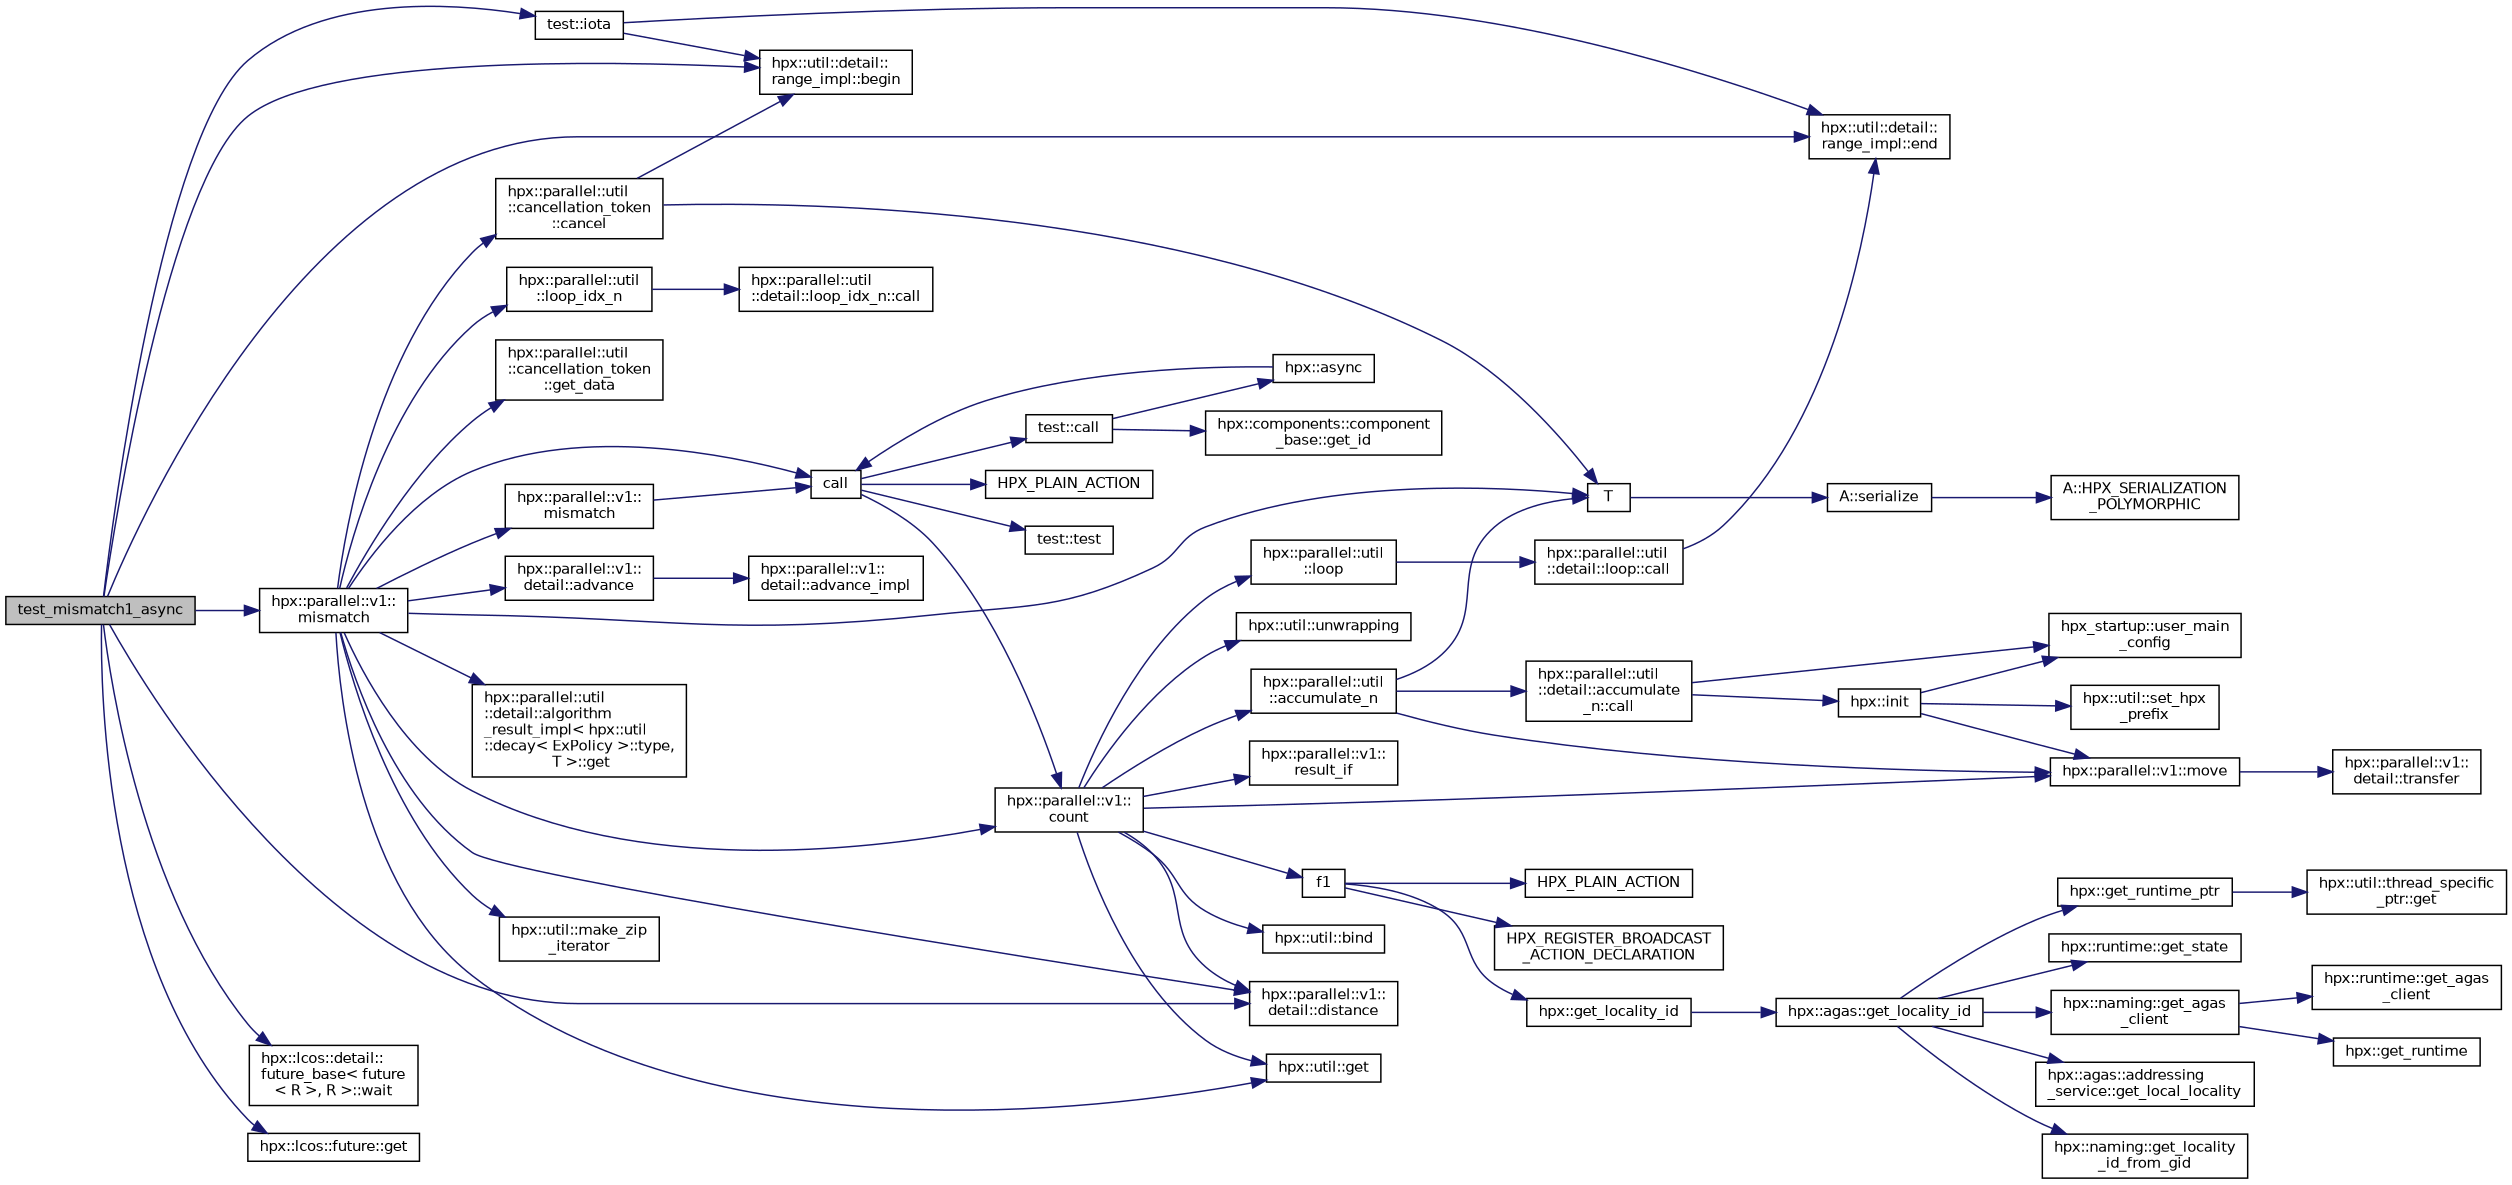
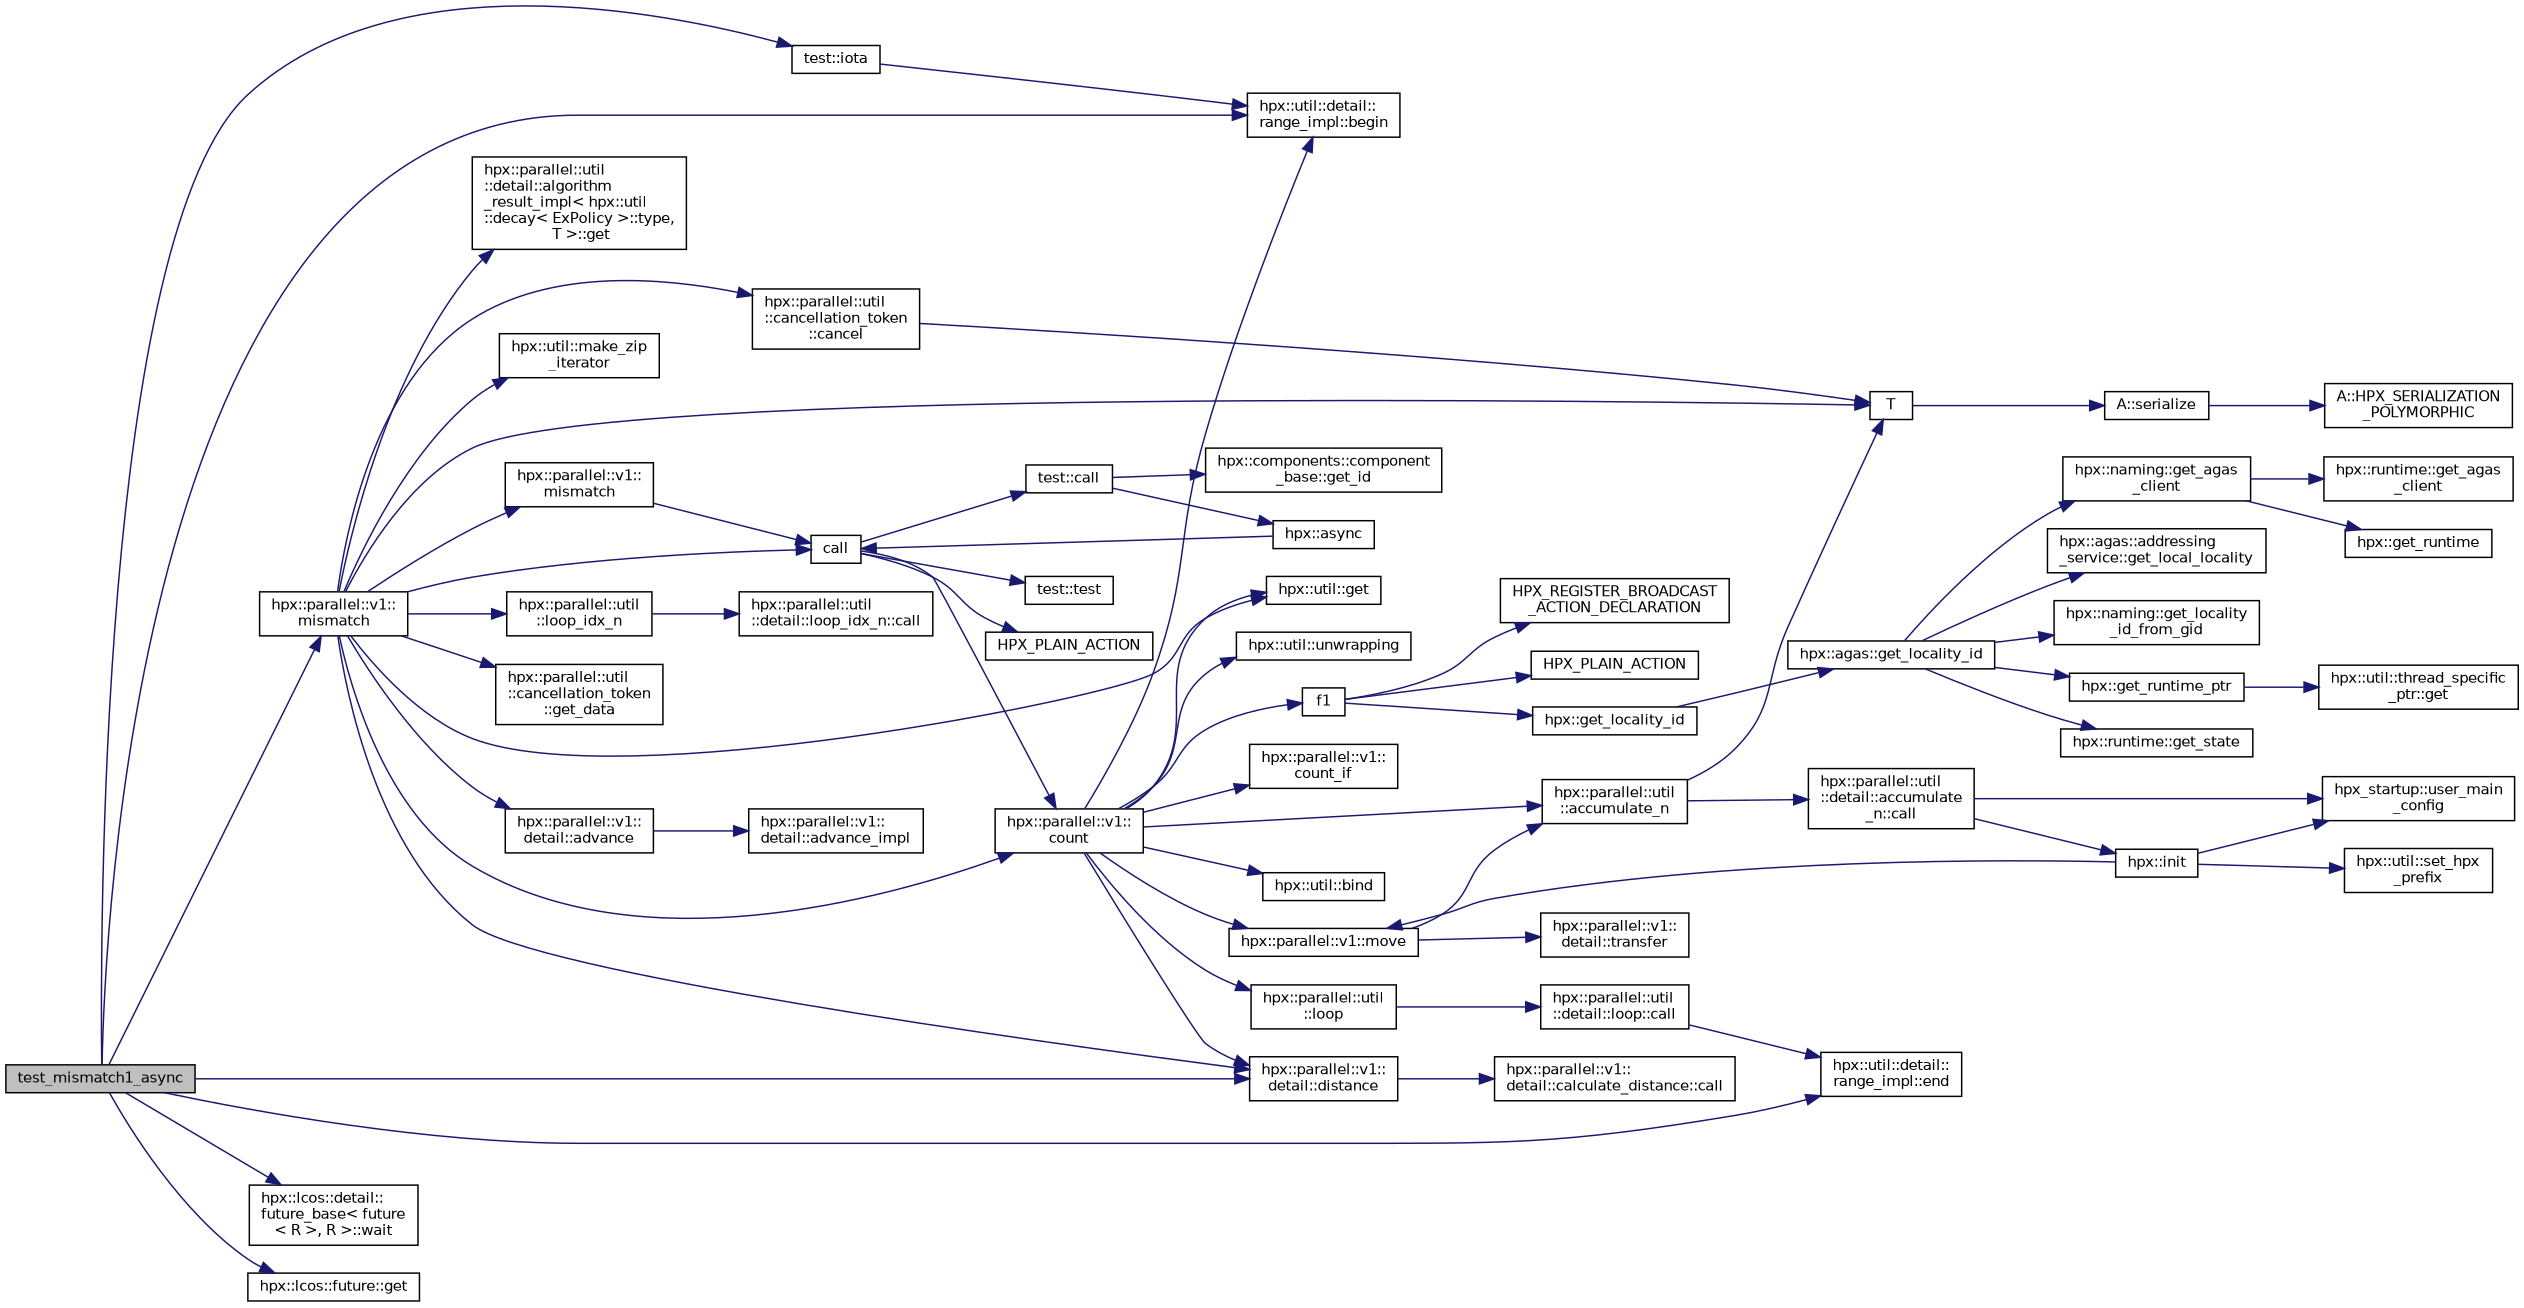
edge "test::iota" -> "hpx::util::detail:: range_impl::end": removed
edge "hpx::parallel::util ::cancellation_token ::cancel" -> "hpx::util::detail:: range_impl::begin": now "hpx::parallel::v1:: count" -> "hpx::util::detail:: range_impl::begin"
edge "hpx::parallel::util ::accumulate_n" -> "hpx::parallel::v1::move": reversed
node "hpx::parallel::v1:: result_if": label "hpx::parallel::v1:: result_if" -> "hpx::parallel::v1:: count_if"
node "hpx::parallel::v1:: detail::calculate_distance::call": added
